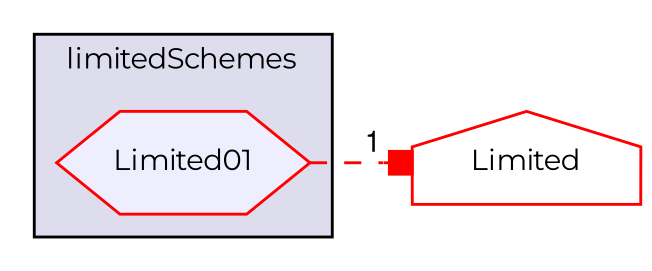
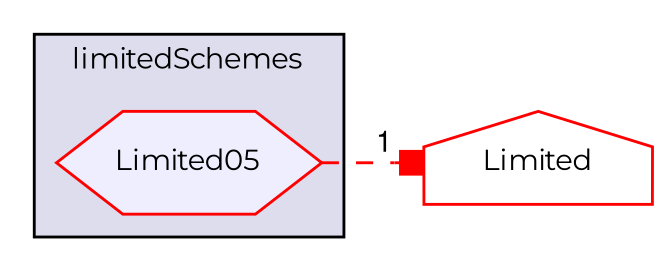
node "Limited01": label "Limited01" -> "Limited05"
